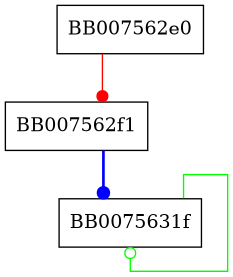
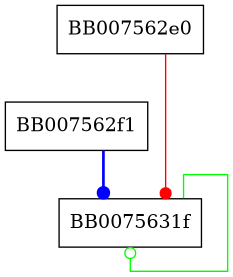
edge "BB007562e0" -> "BB007562f1": now "BB007562e0" -> "BB0075631f"
